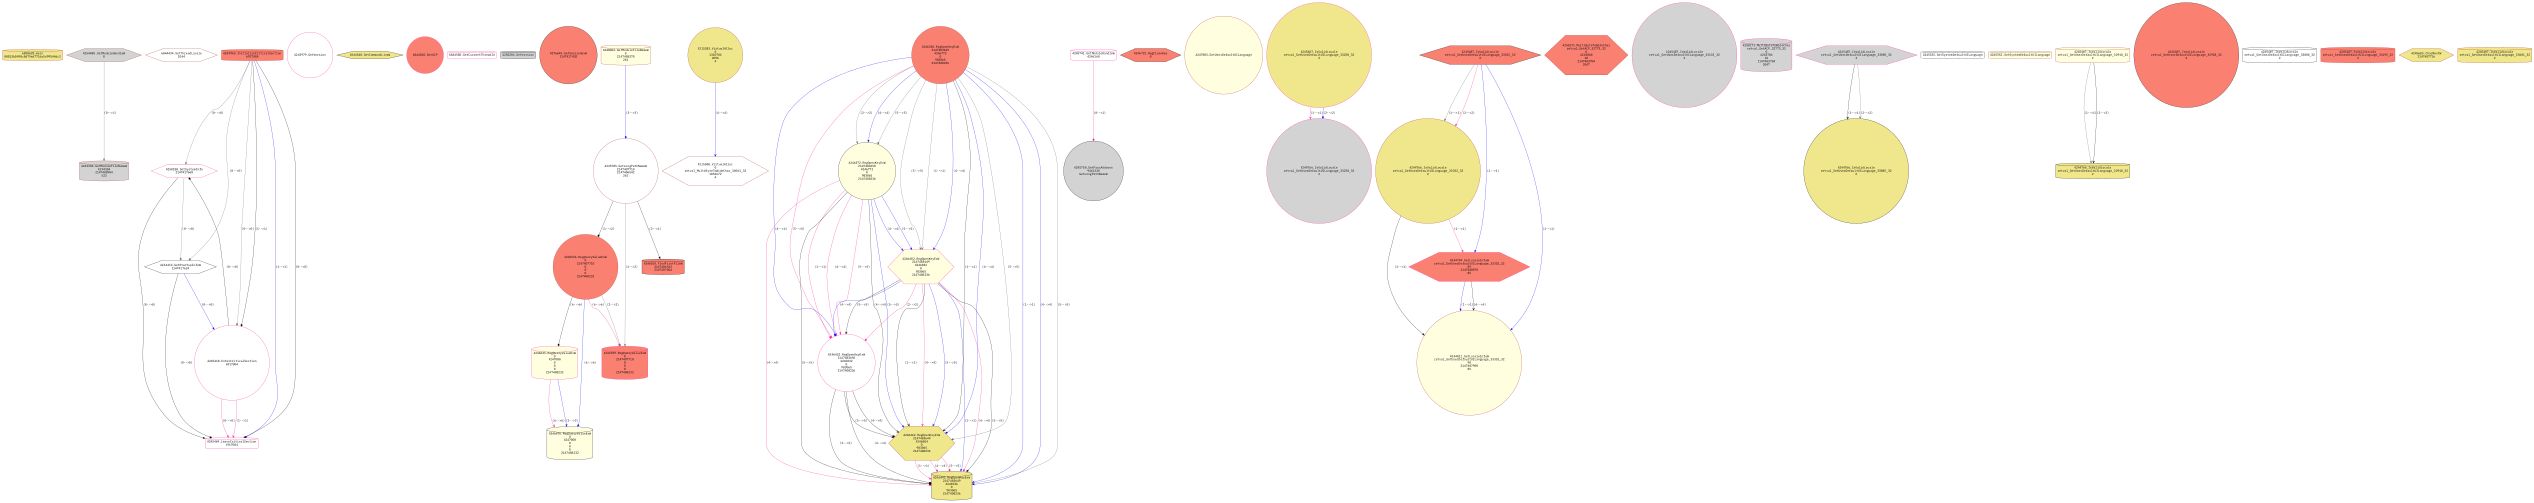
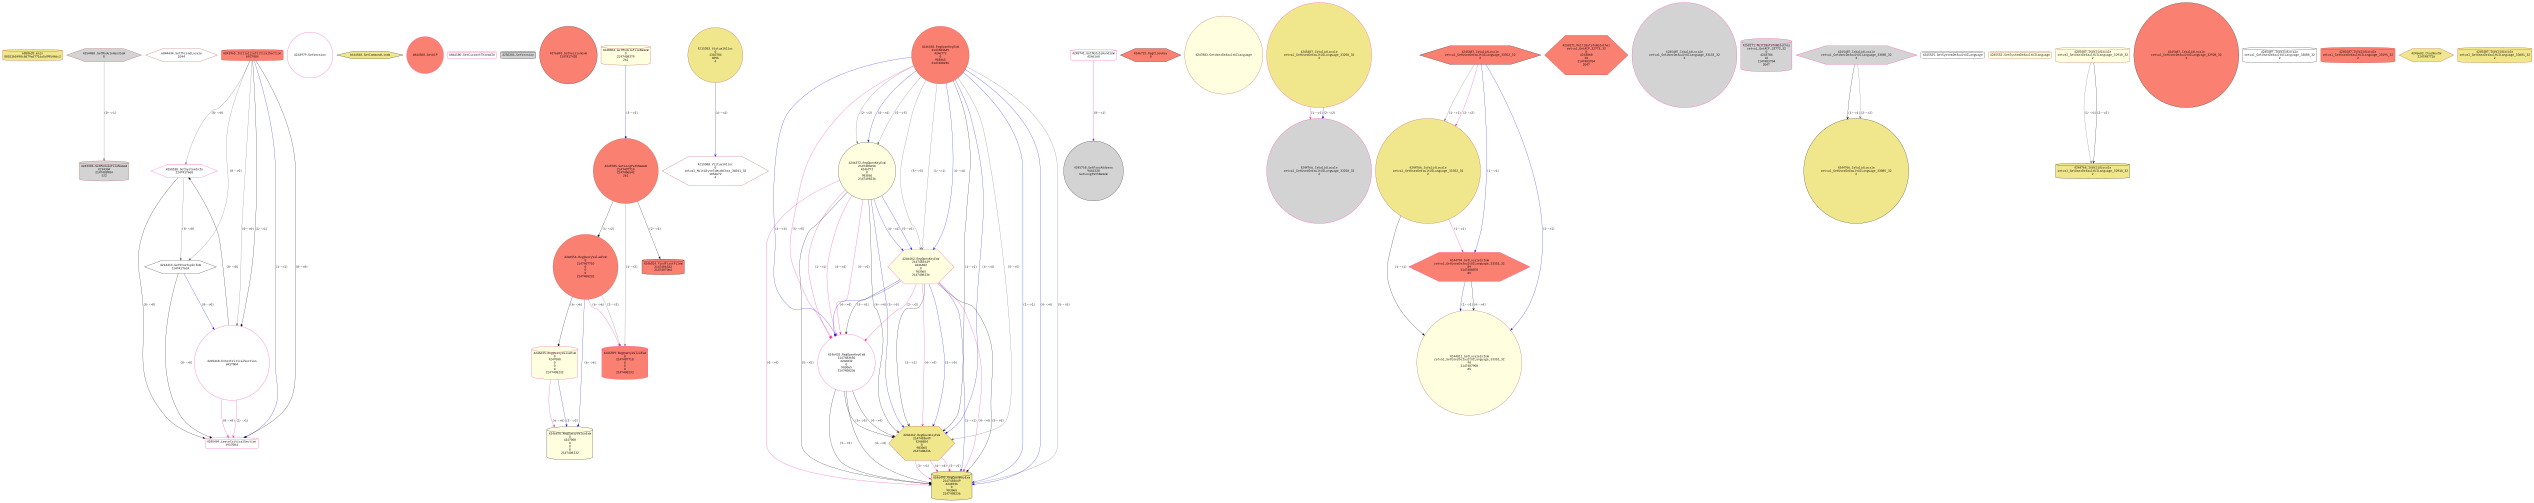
node "4245785.GetLongPathNameW 2147407710 2147406542 261": fillcolor white -> salmon
